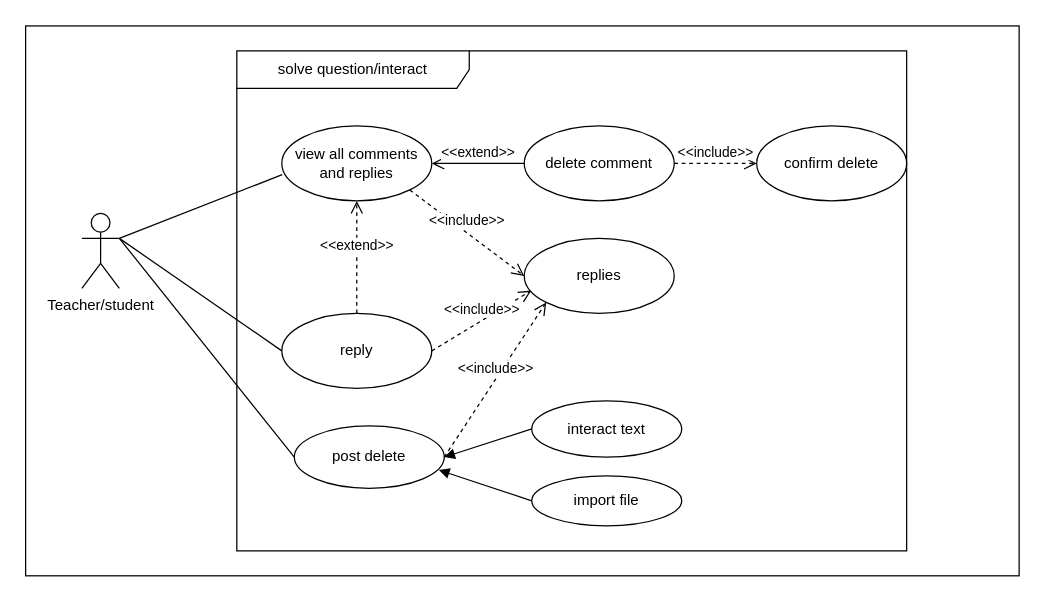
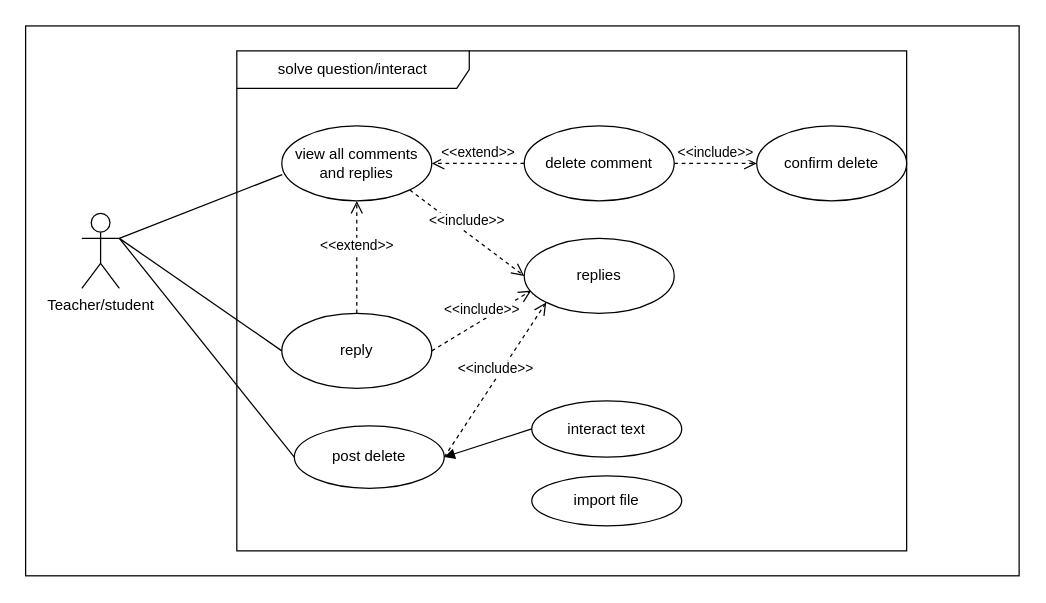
edge "delete comment" -> "view all comments and replies": style solid -> dashed
edge "import file" -> "post delete": removed
